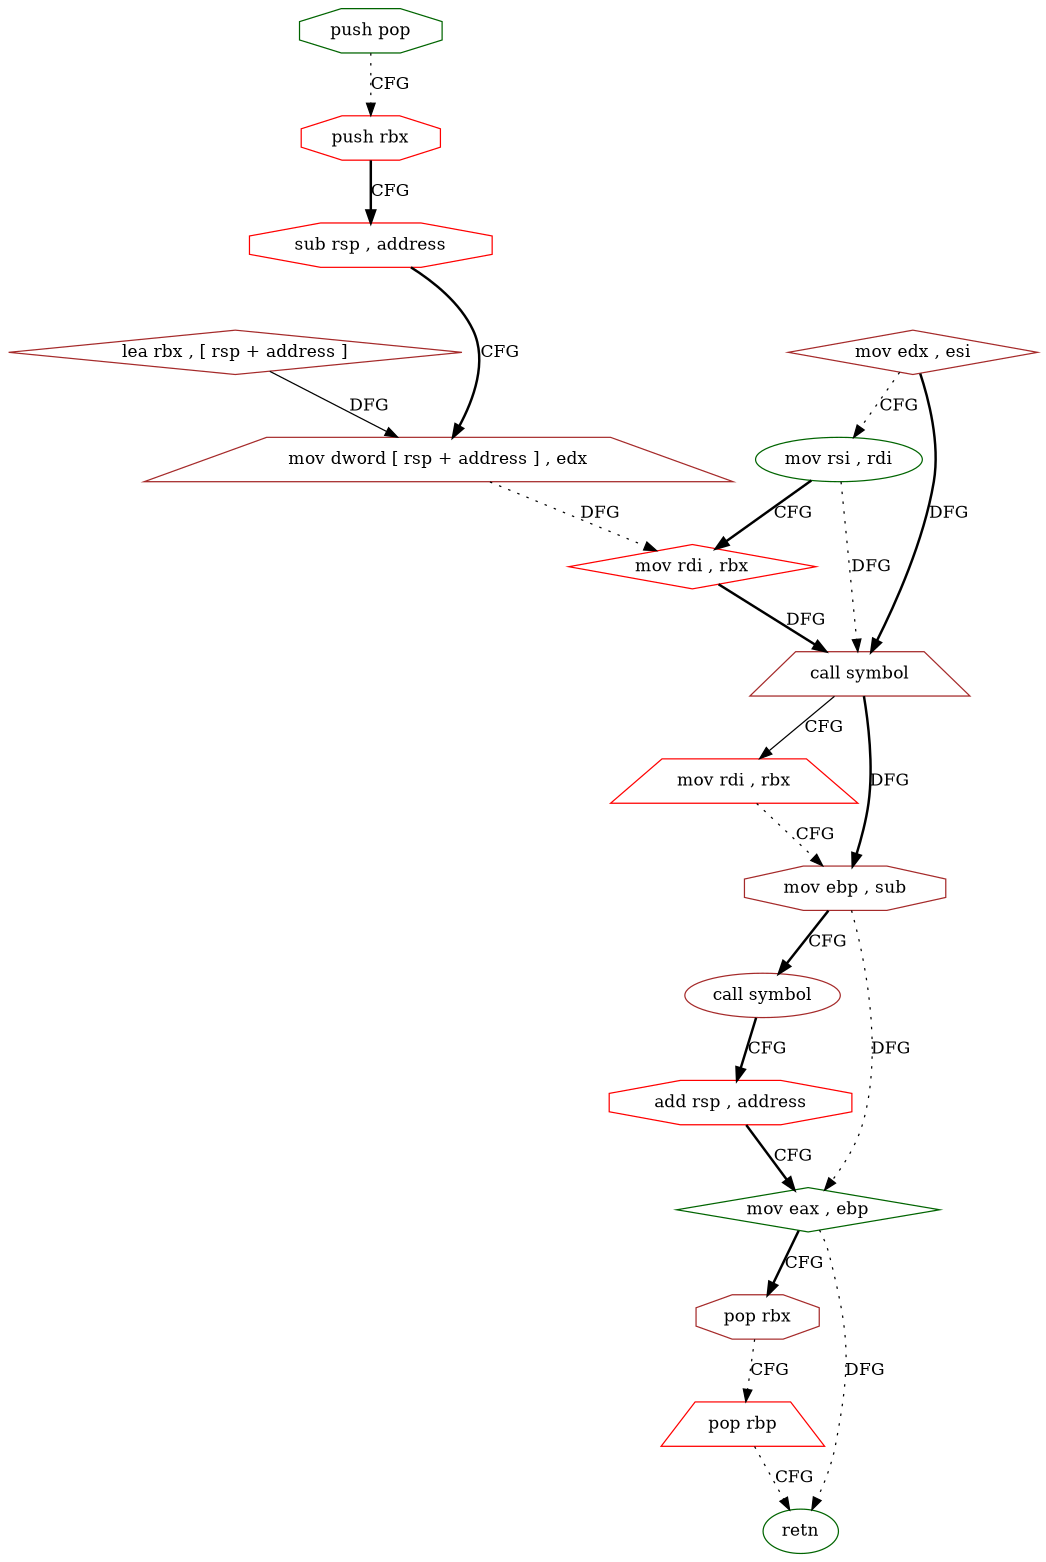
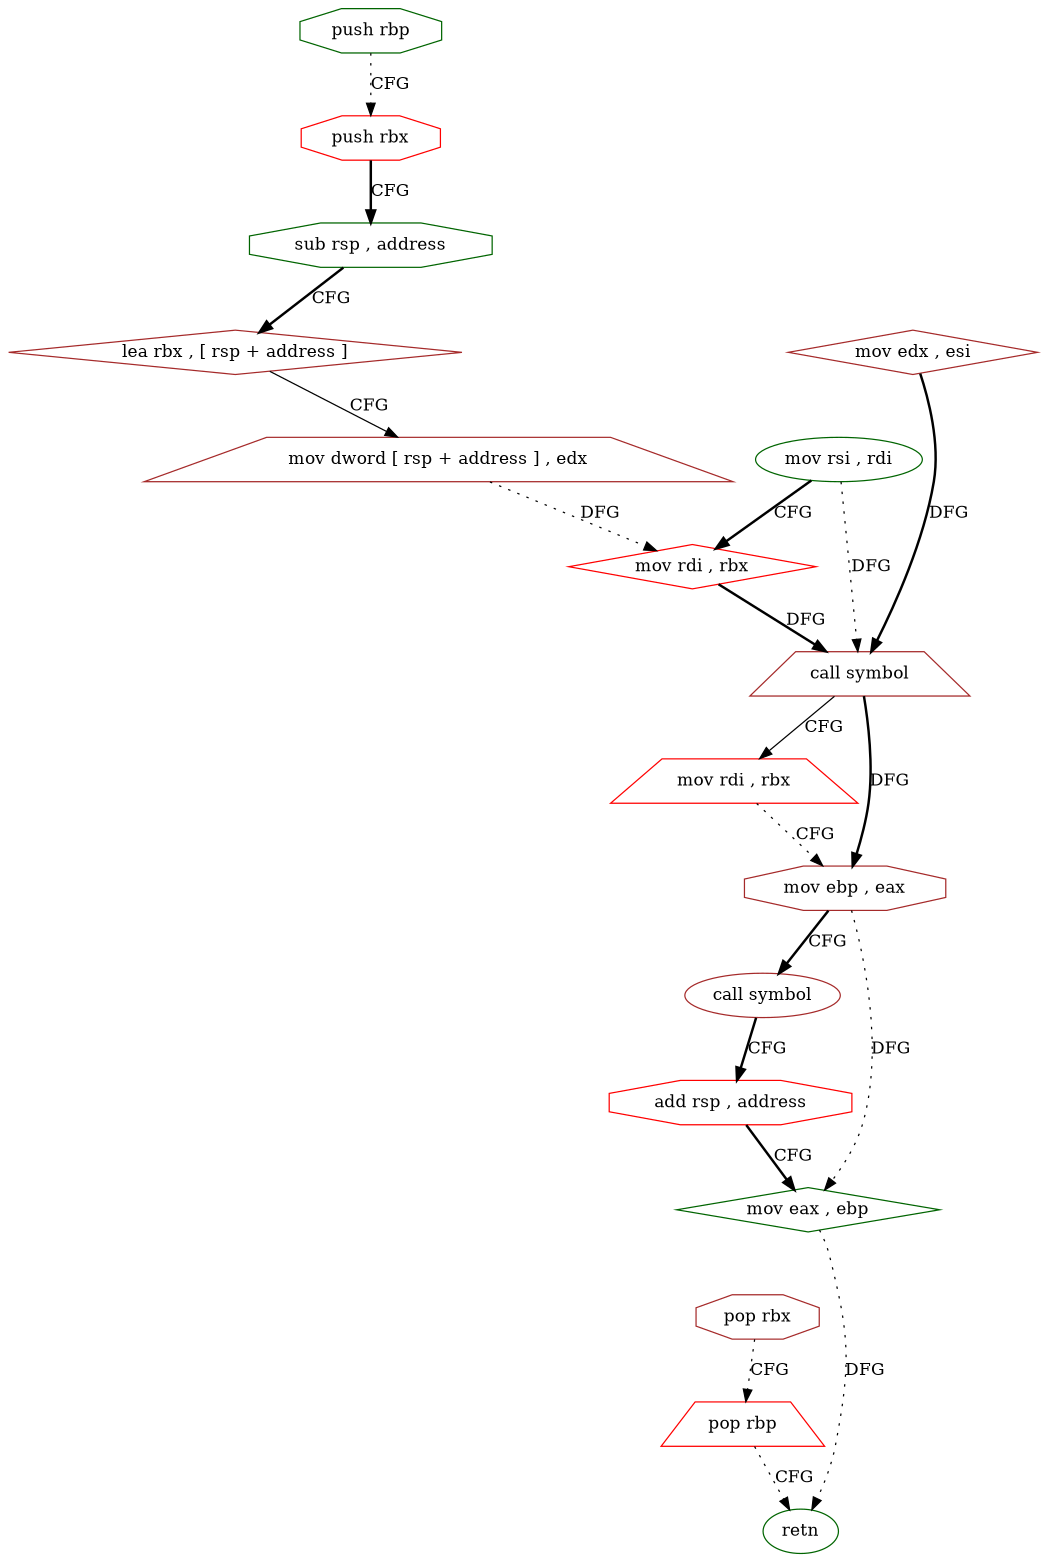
node "push pop": label "push pop" -> "push rbp"
node "sub rsp , address": color red -> darkgreen
edge "sub rsp , address" -> "mov dword [ rsp + address ] , edx": now "sub rsp , address" -> "lea rbx , [ rsp + address ]"
edge "mov edx , esi" -> "mov rsi , rdi": removed, label "CFG"
edge "lea rbx , [ rsp + address ]" -> "mov dword [ rsp + address ] , edx": label "DFG" -> "CFG"
node "mov ebp , sub": label "mov ebp , sub" -> "mov ebp , eax"
edge "mov eax , ebp" -> "pop rbx": removed, label "CFG"
